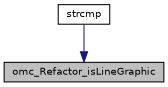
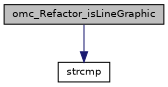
edge "strcmp" -> "omc_Refactor_isLineGraphic": reversed
